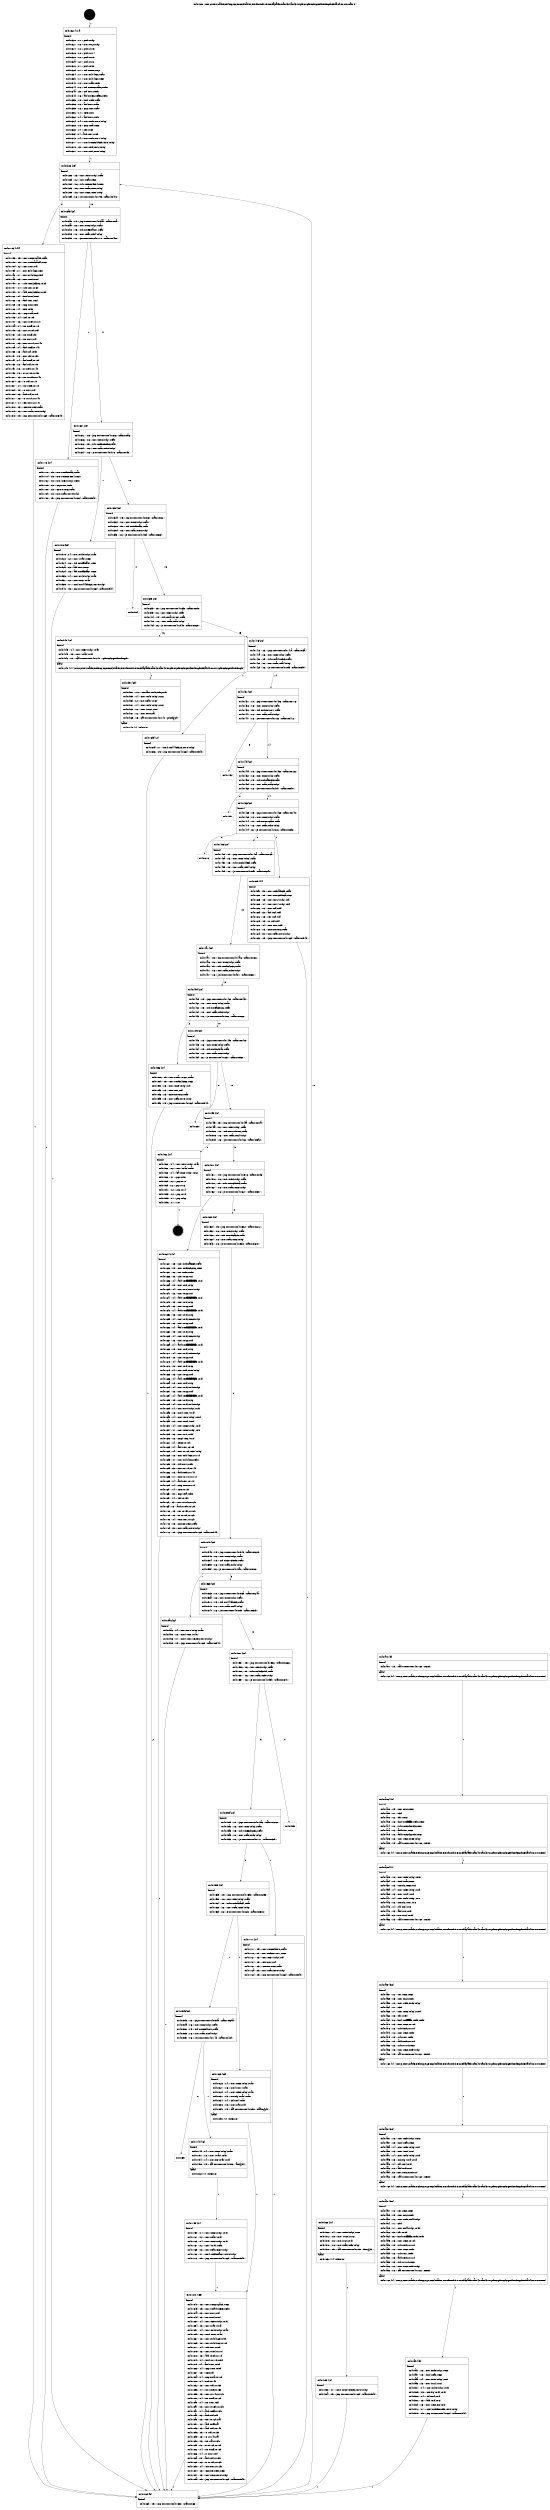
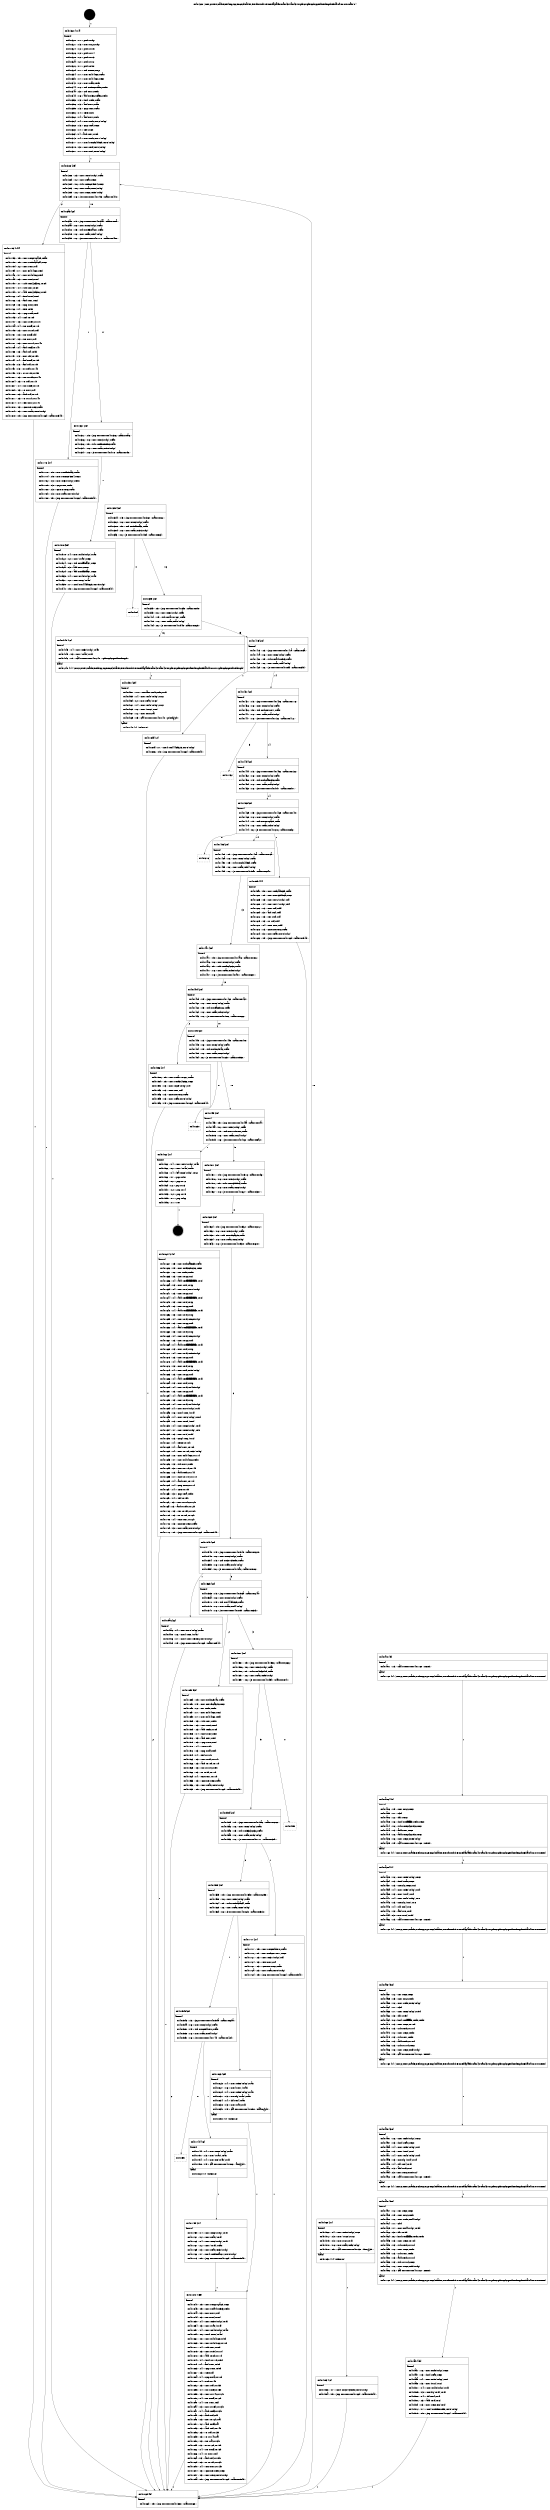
edge "0x4013c1 [28]" -> "0x4013dd [28]": removed, label "16"
node "0x401bd7": removed
edge "0x401469 [28]" -> "0x401485 [28]": label " 0" -> " 14"
edge "0x401511 [28]" -> "0x401627 [240]": removed, label "1"
node "0x4018eb [83]": added
